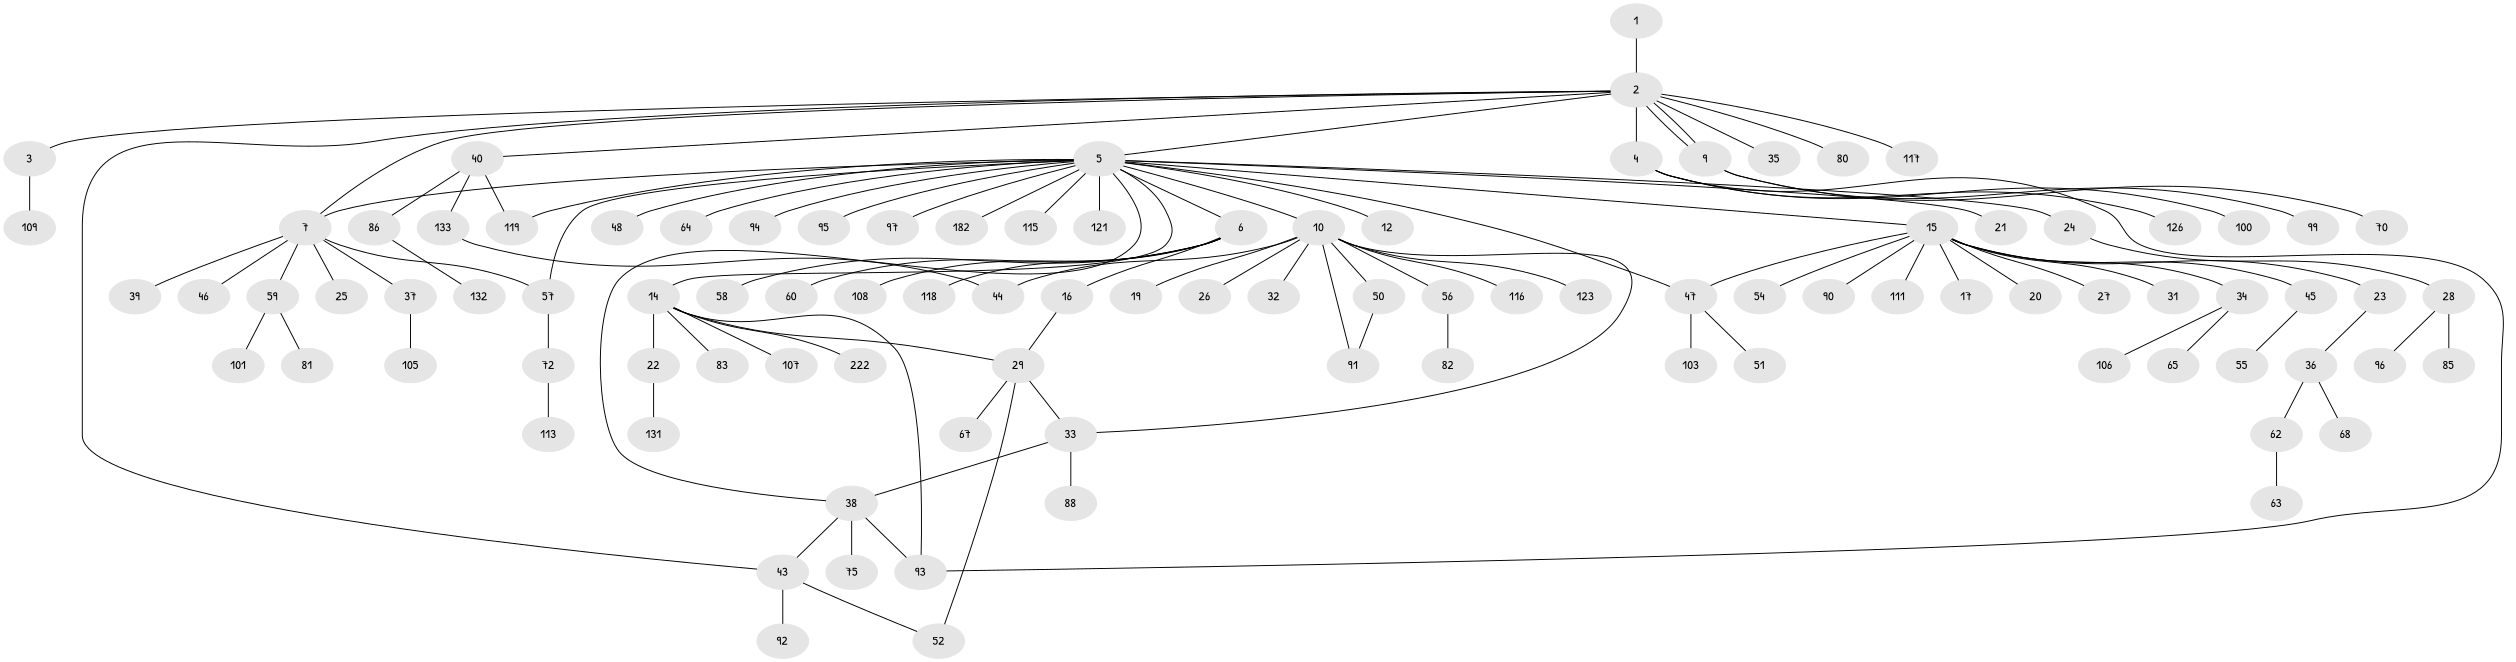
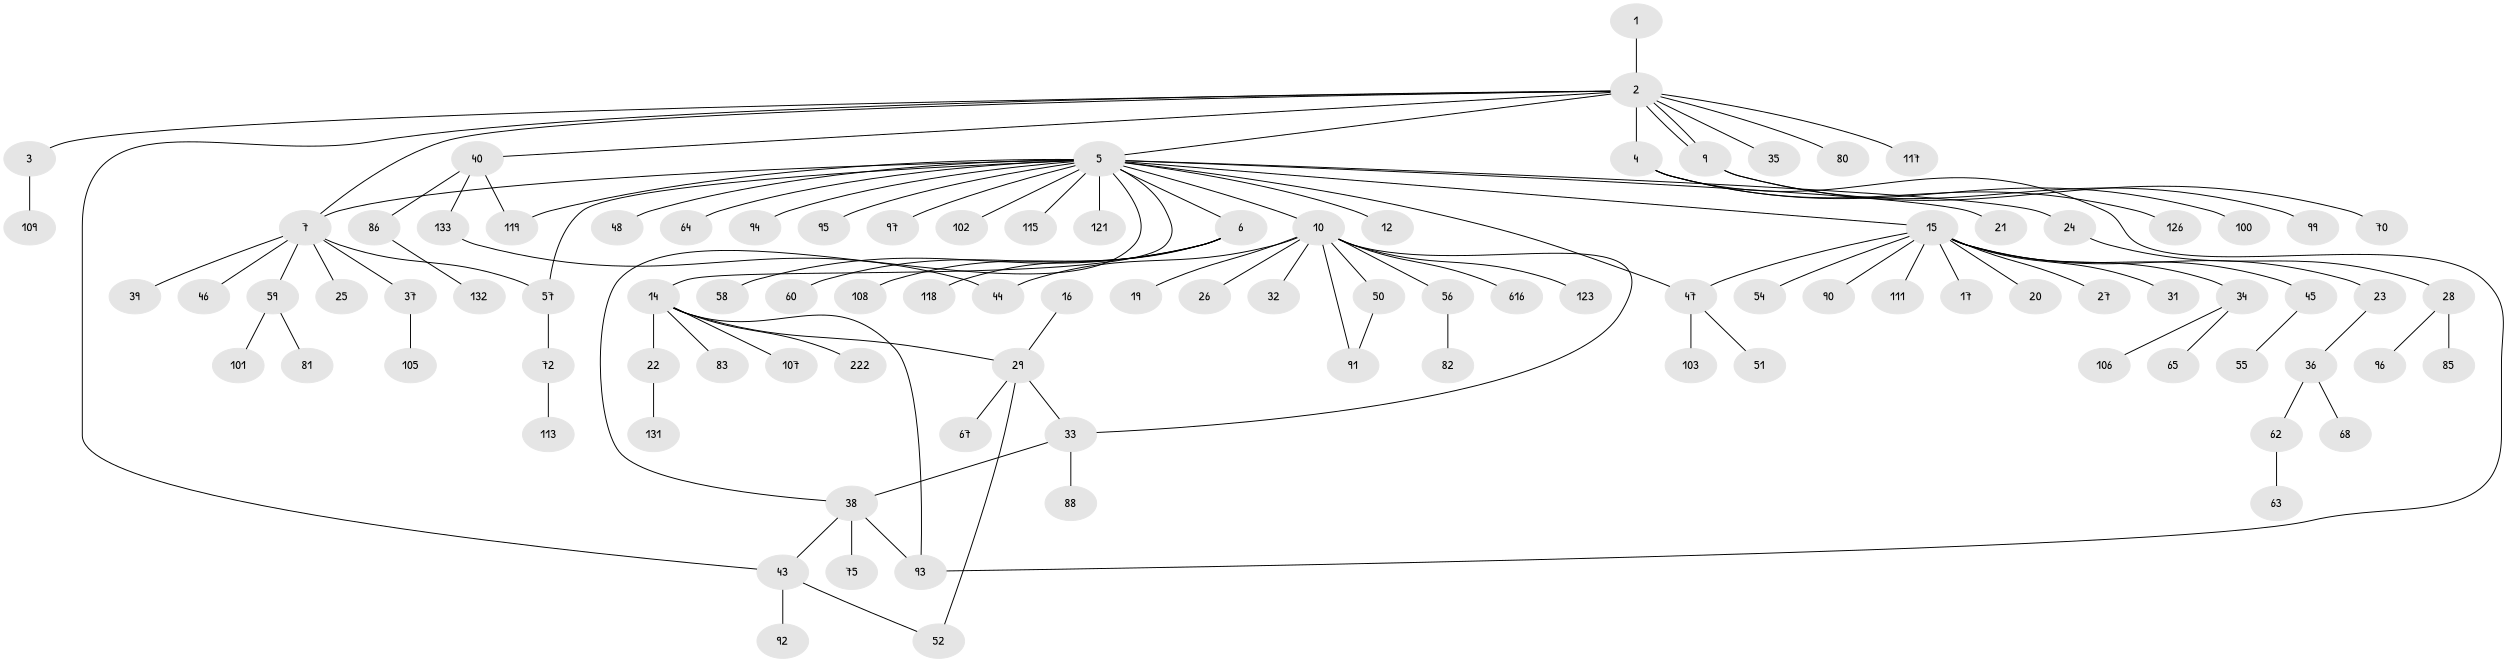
node "182": label "182" -> "102"
edge "6" -- "16": removed
node "116": label "116" -> "616"
